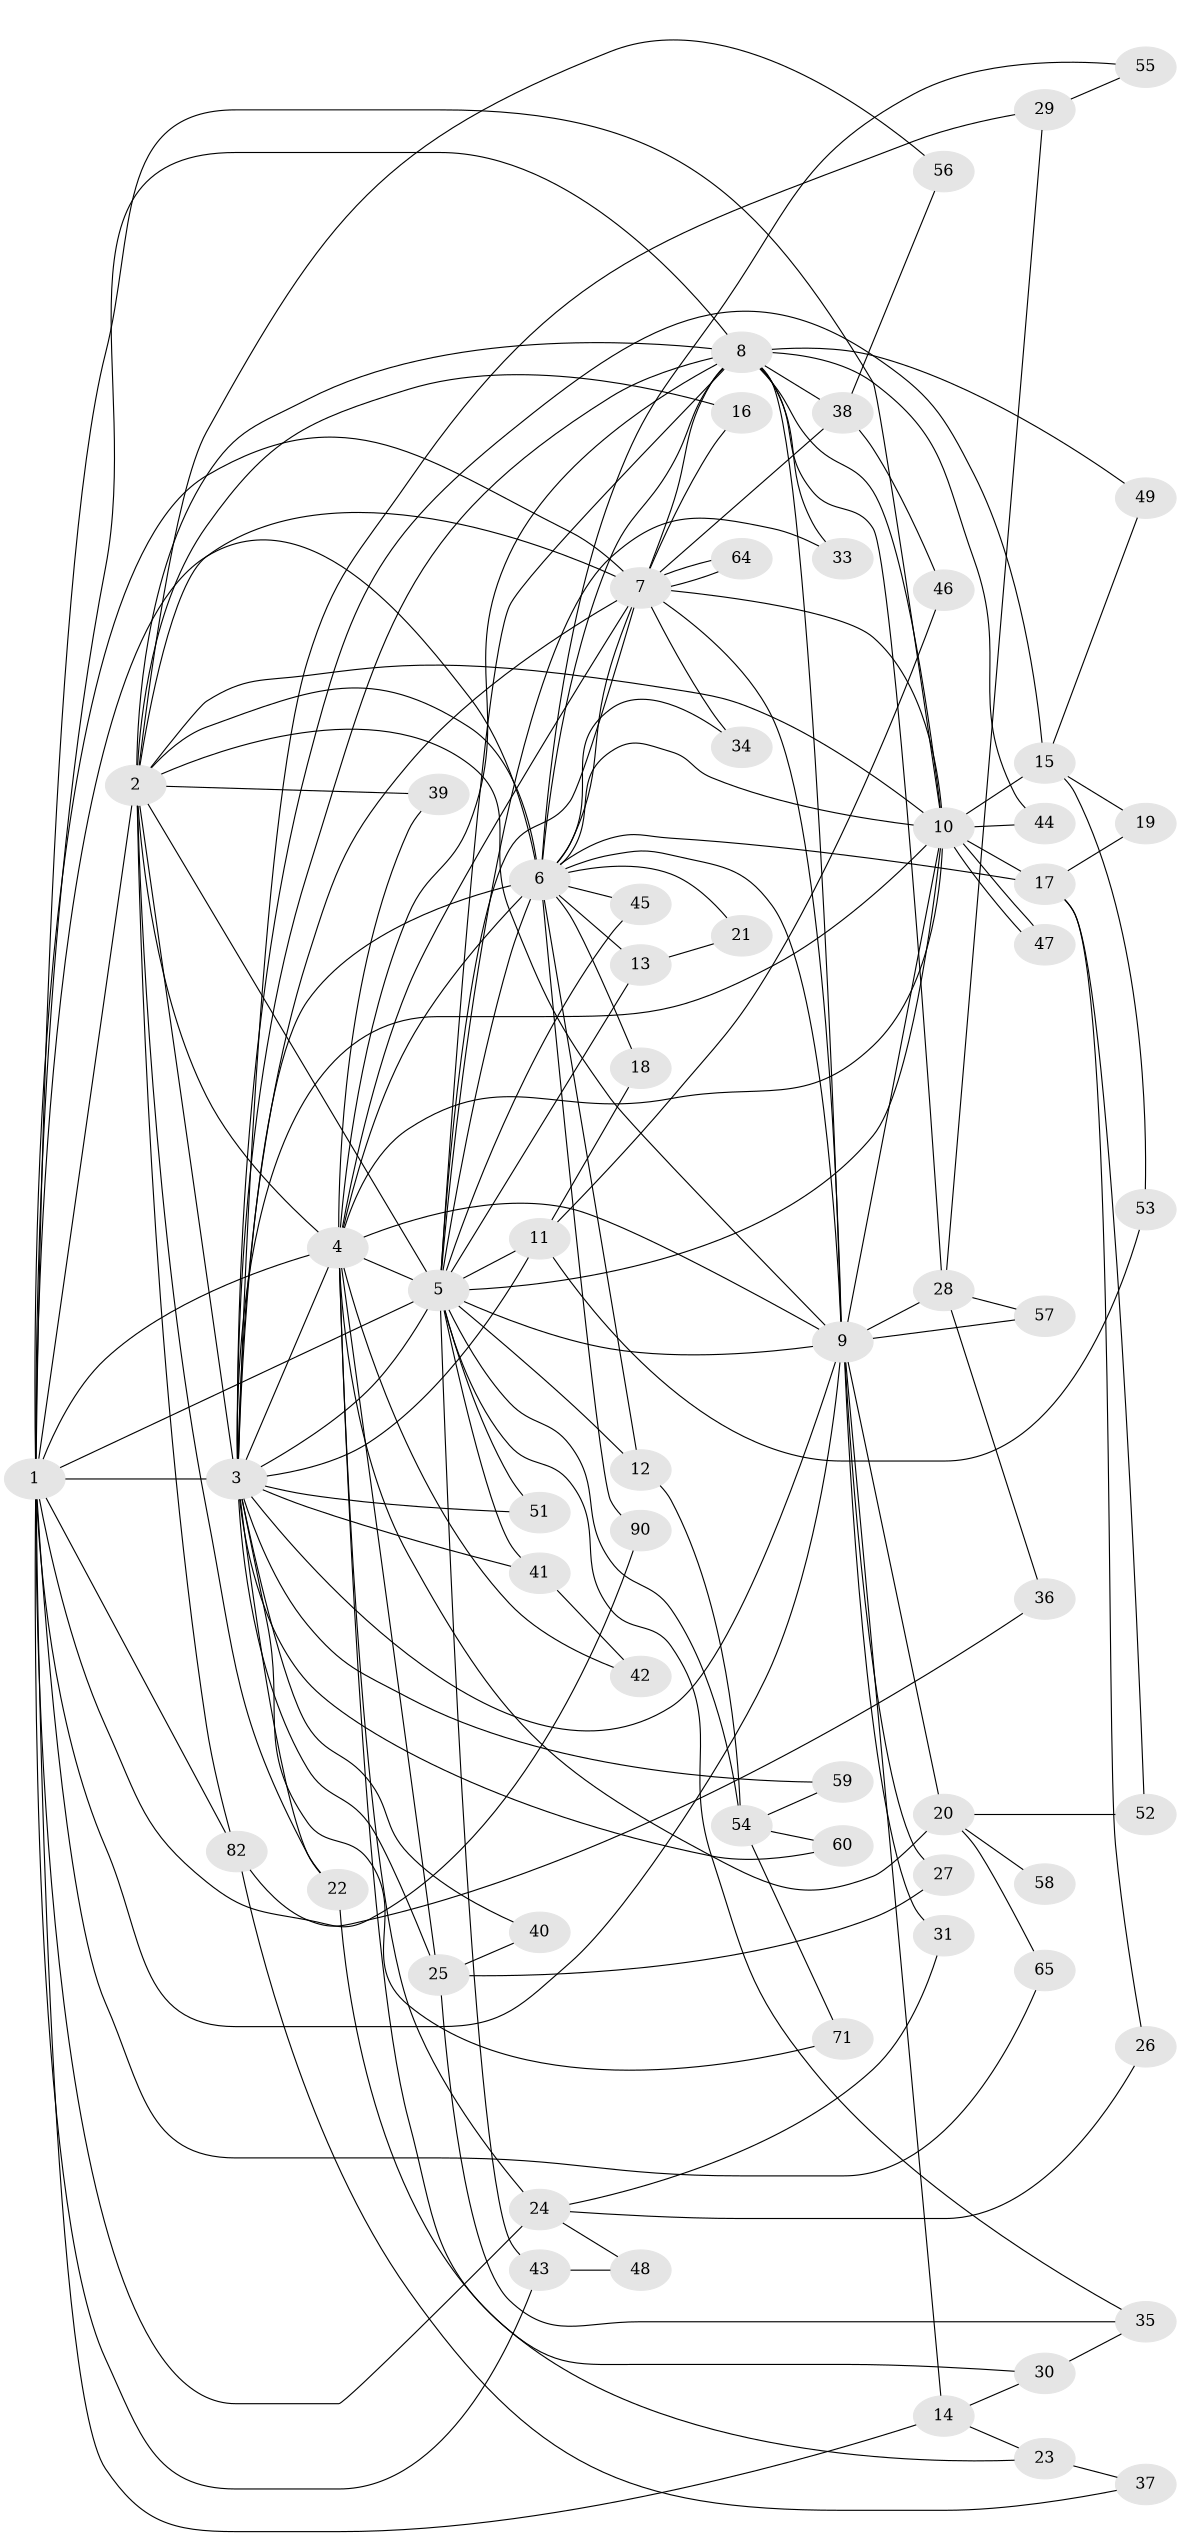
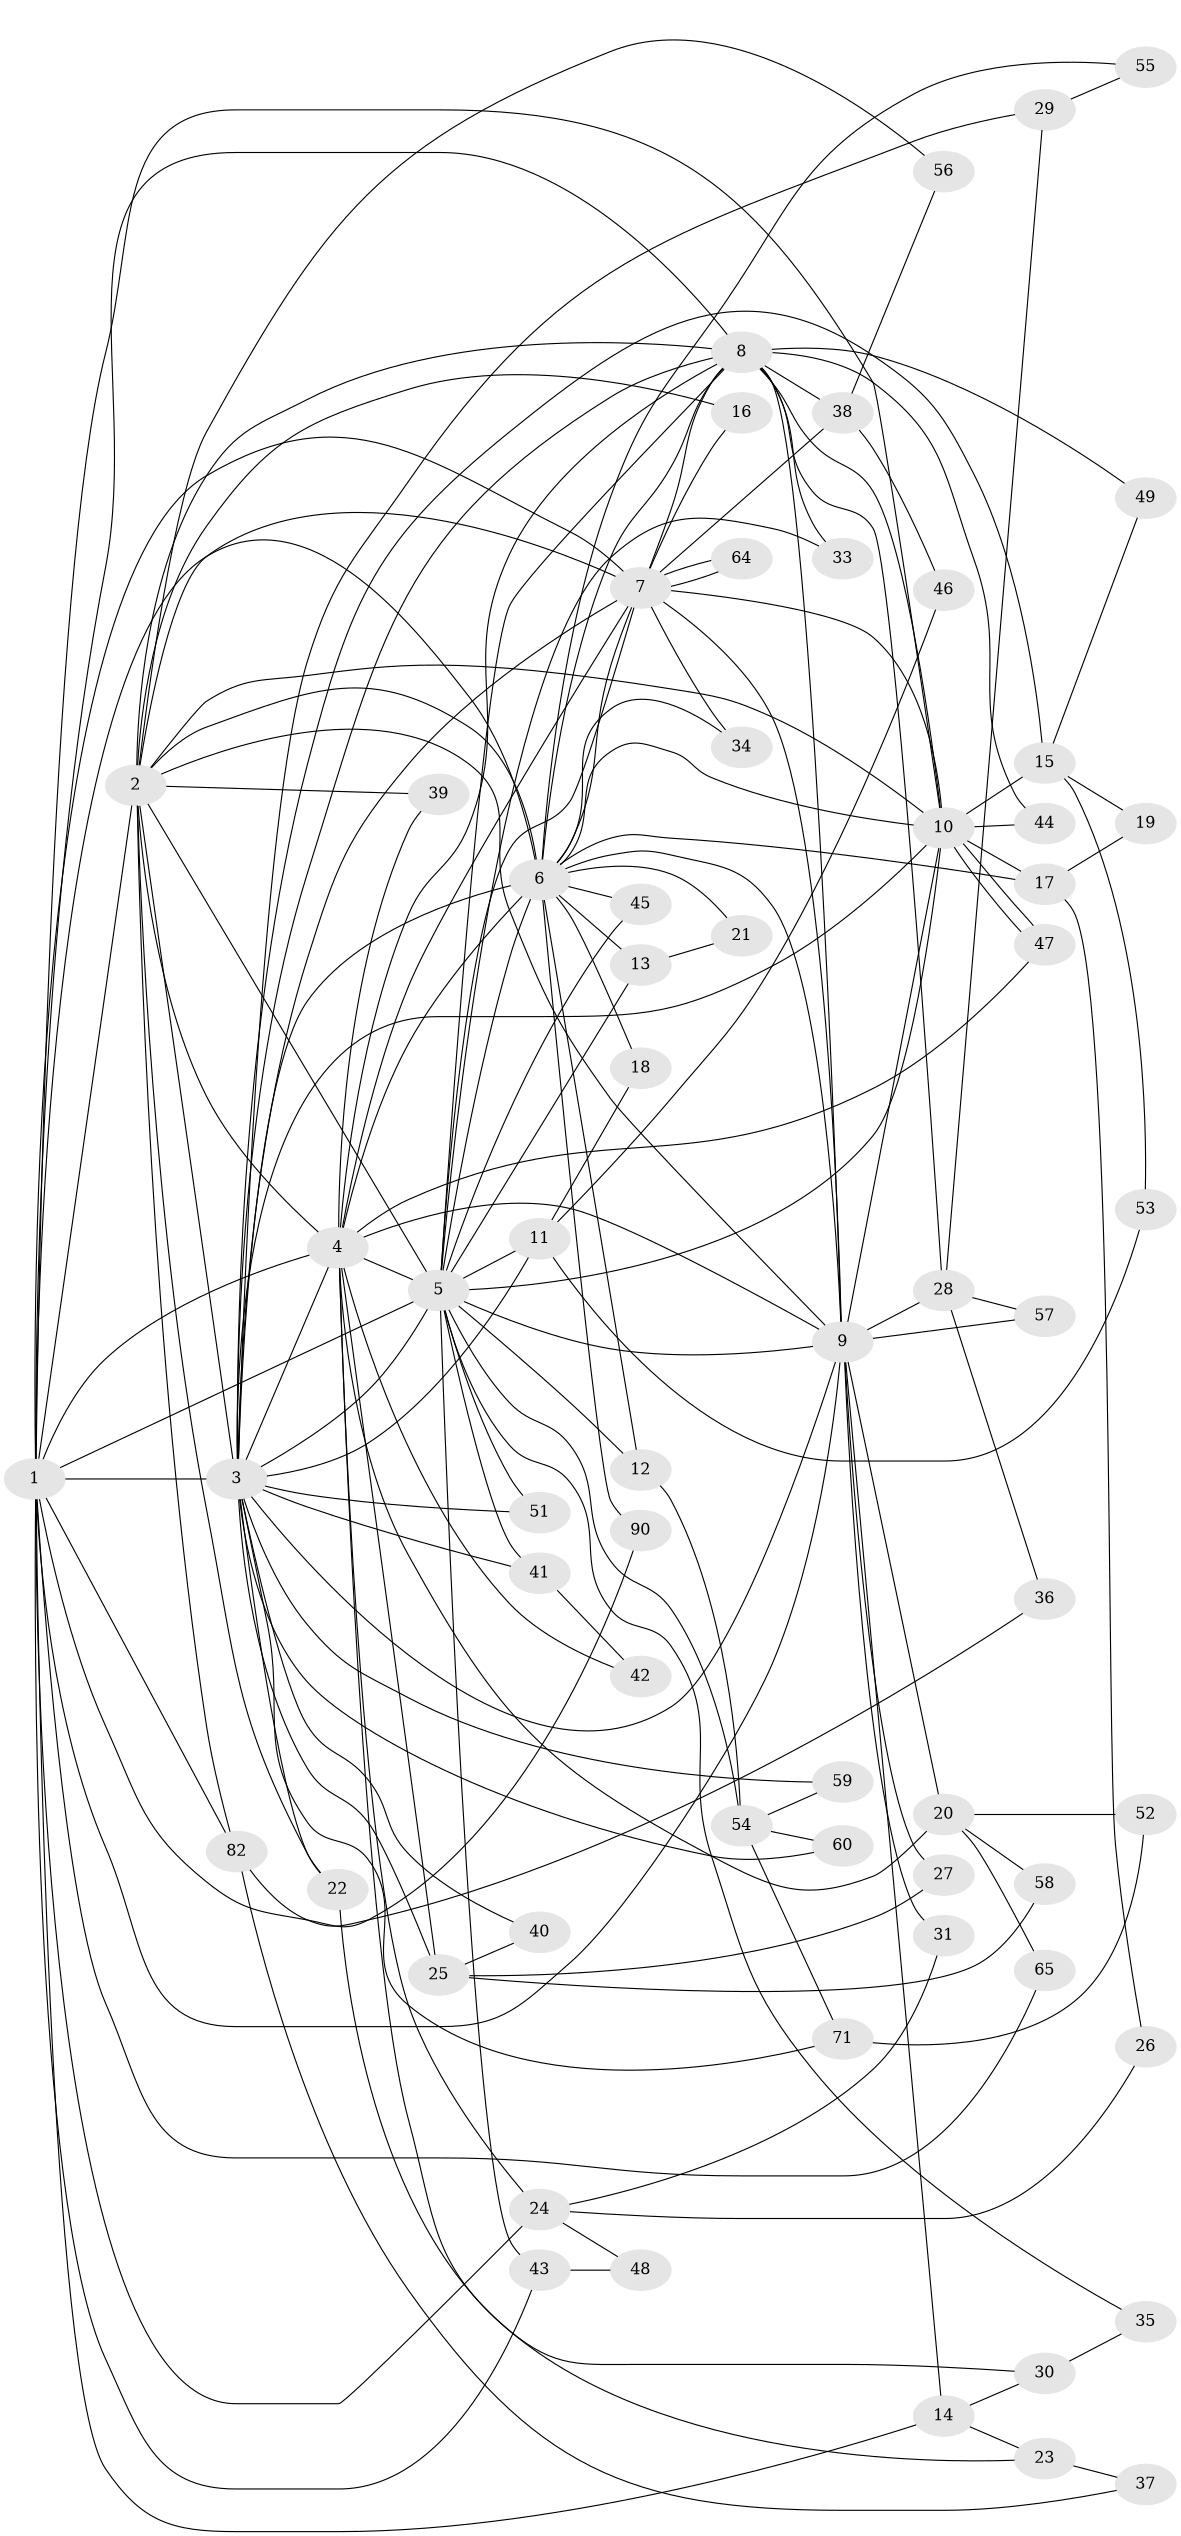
edge "10" -- "4": now "47" -- "4"
edge "17" -- "52": now "71" -- "52"
edge "25" -- "35": now "25" -- "58"
